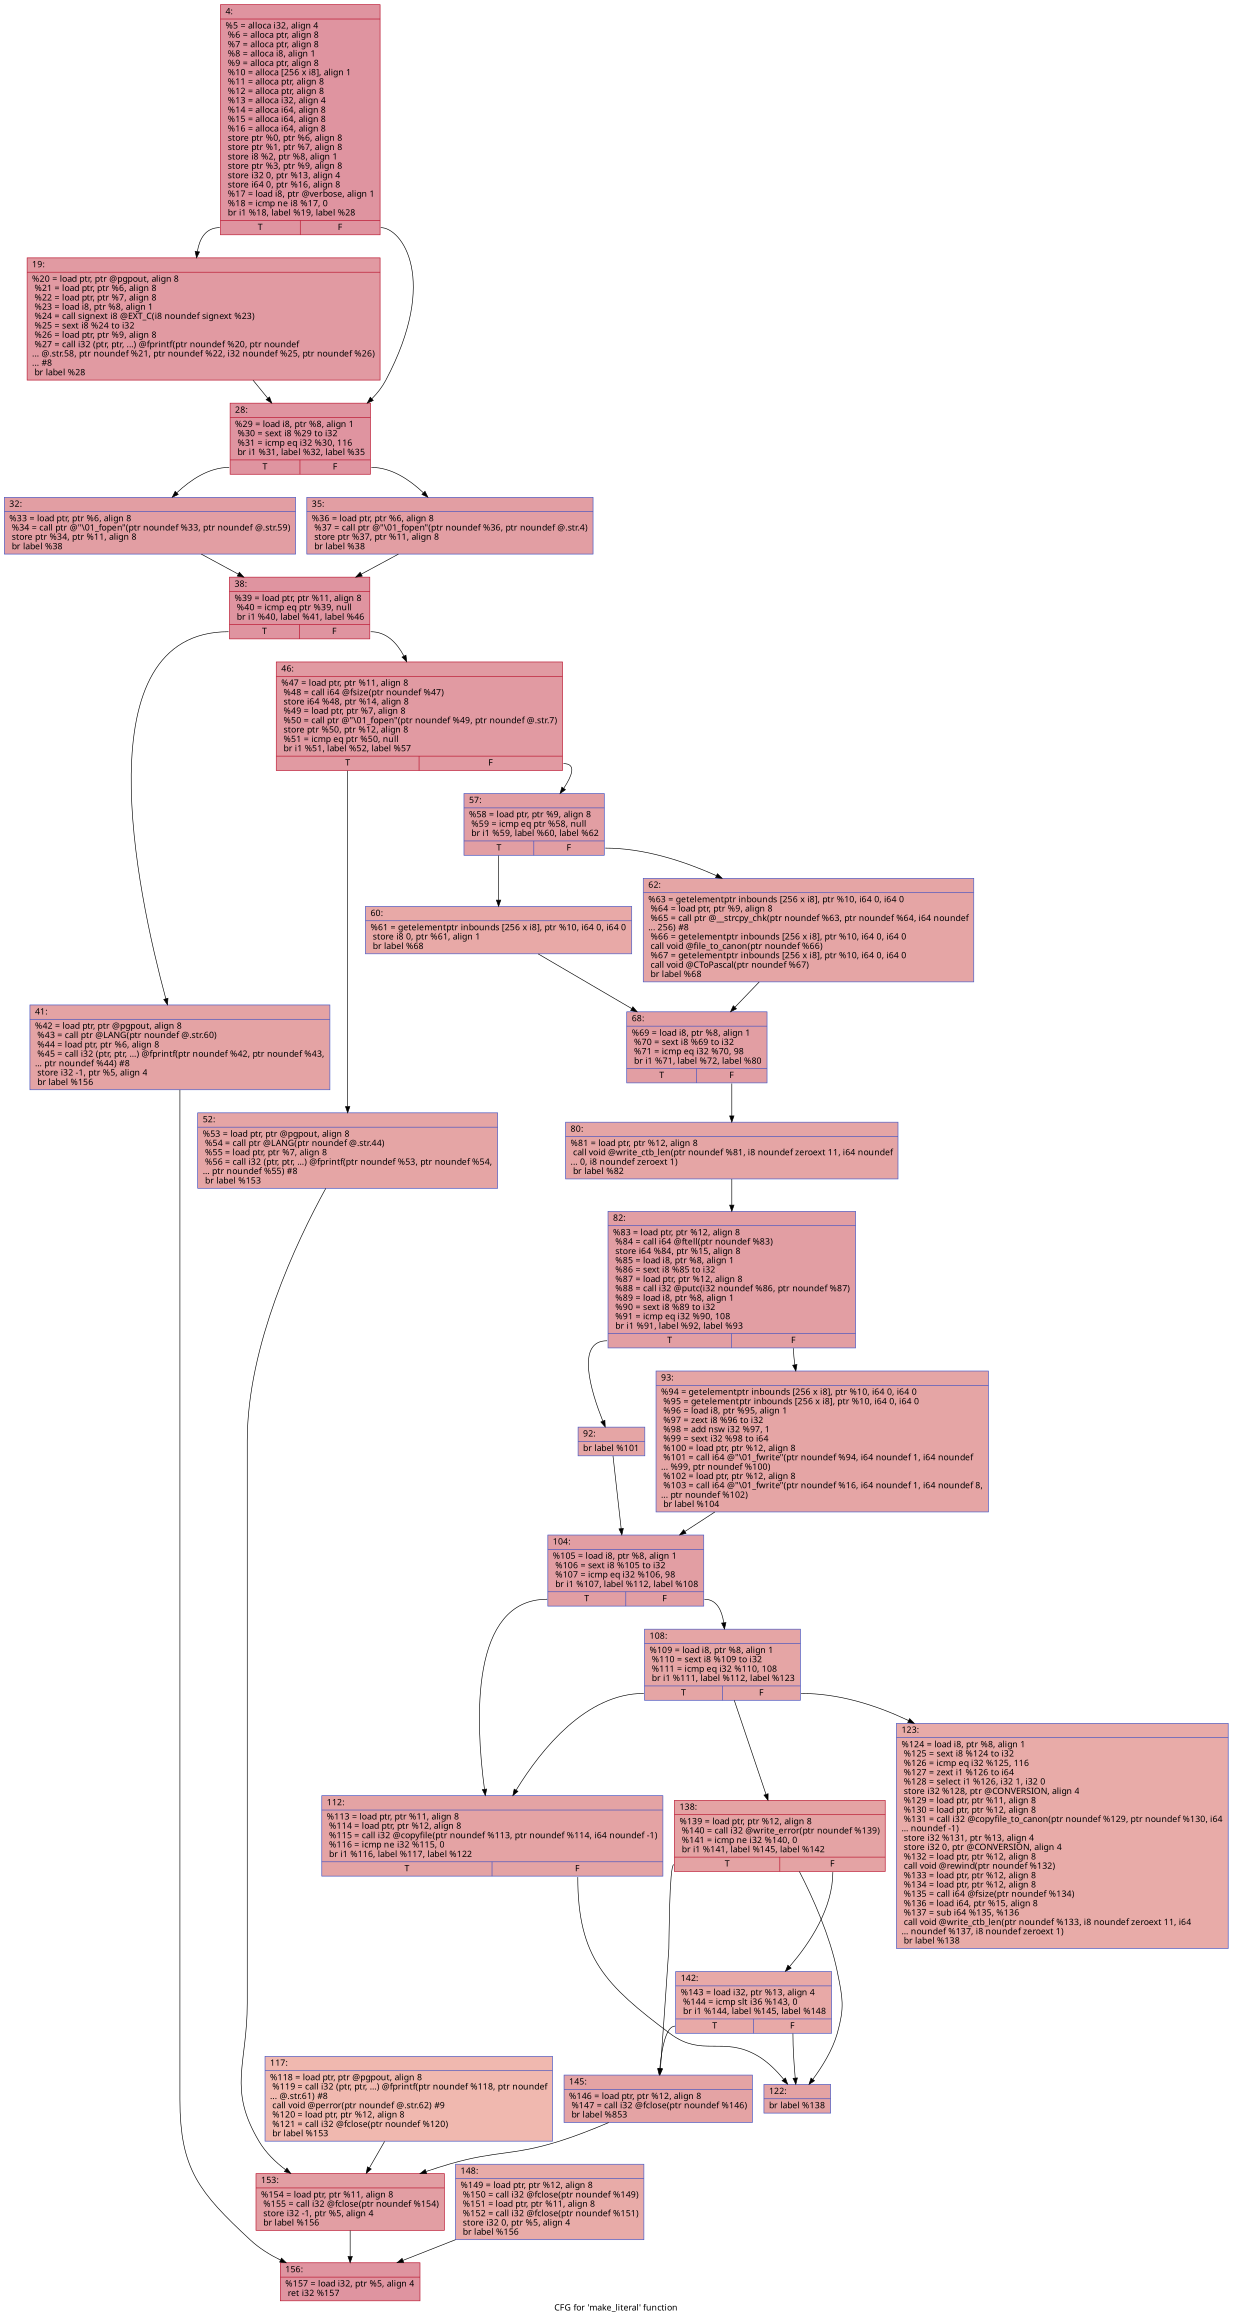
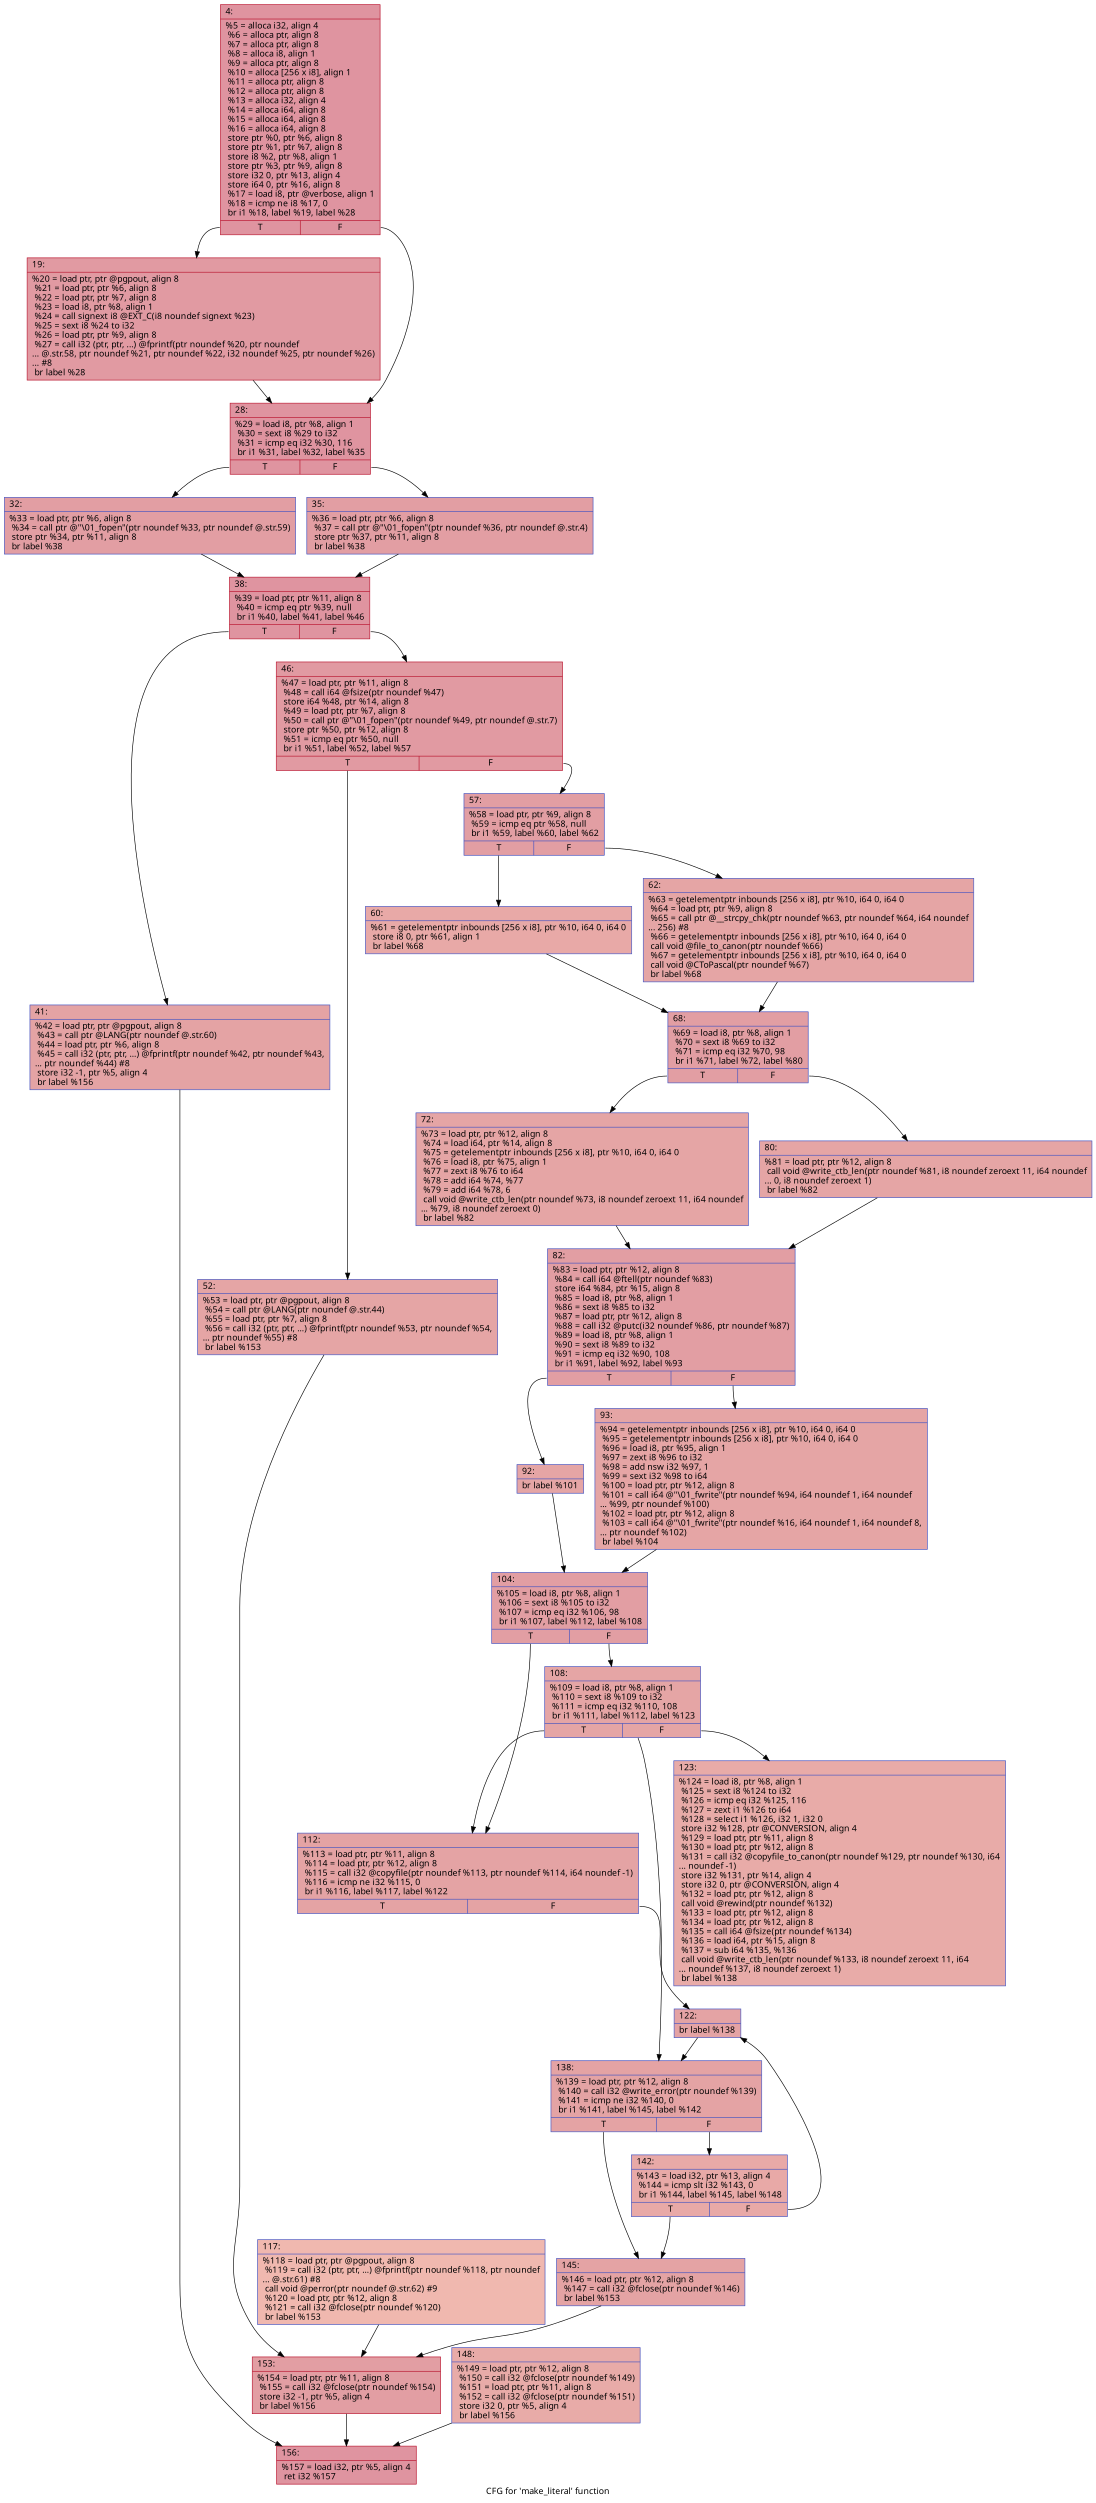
node "72:": added
node "138:": color #b70d28ff -> #3d50c3ff
node "123:": text "store i32 %131, ptr %13, align 4" -> "store i32 %131, ptr %14, align 4"
edge "138:" -> "122:": reversed
node "142:": text "%144 = icmp slt i36 %143, 0" -> "%144 = icmp slt i32 %143, 0"
node "145:": text "br label %853" -> "br label %153"
